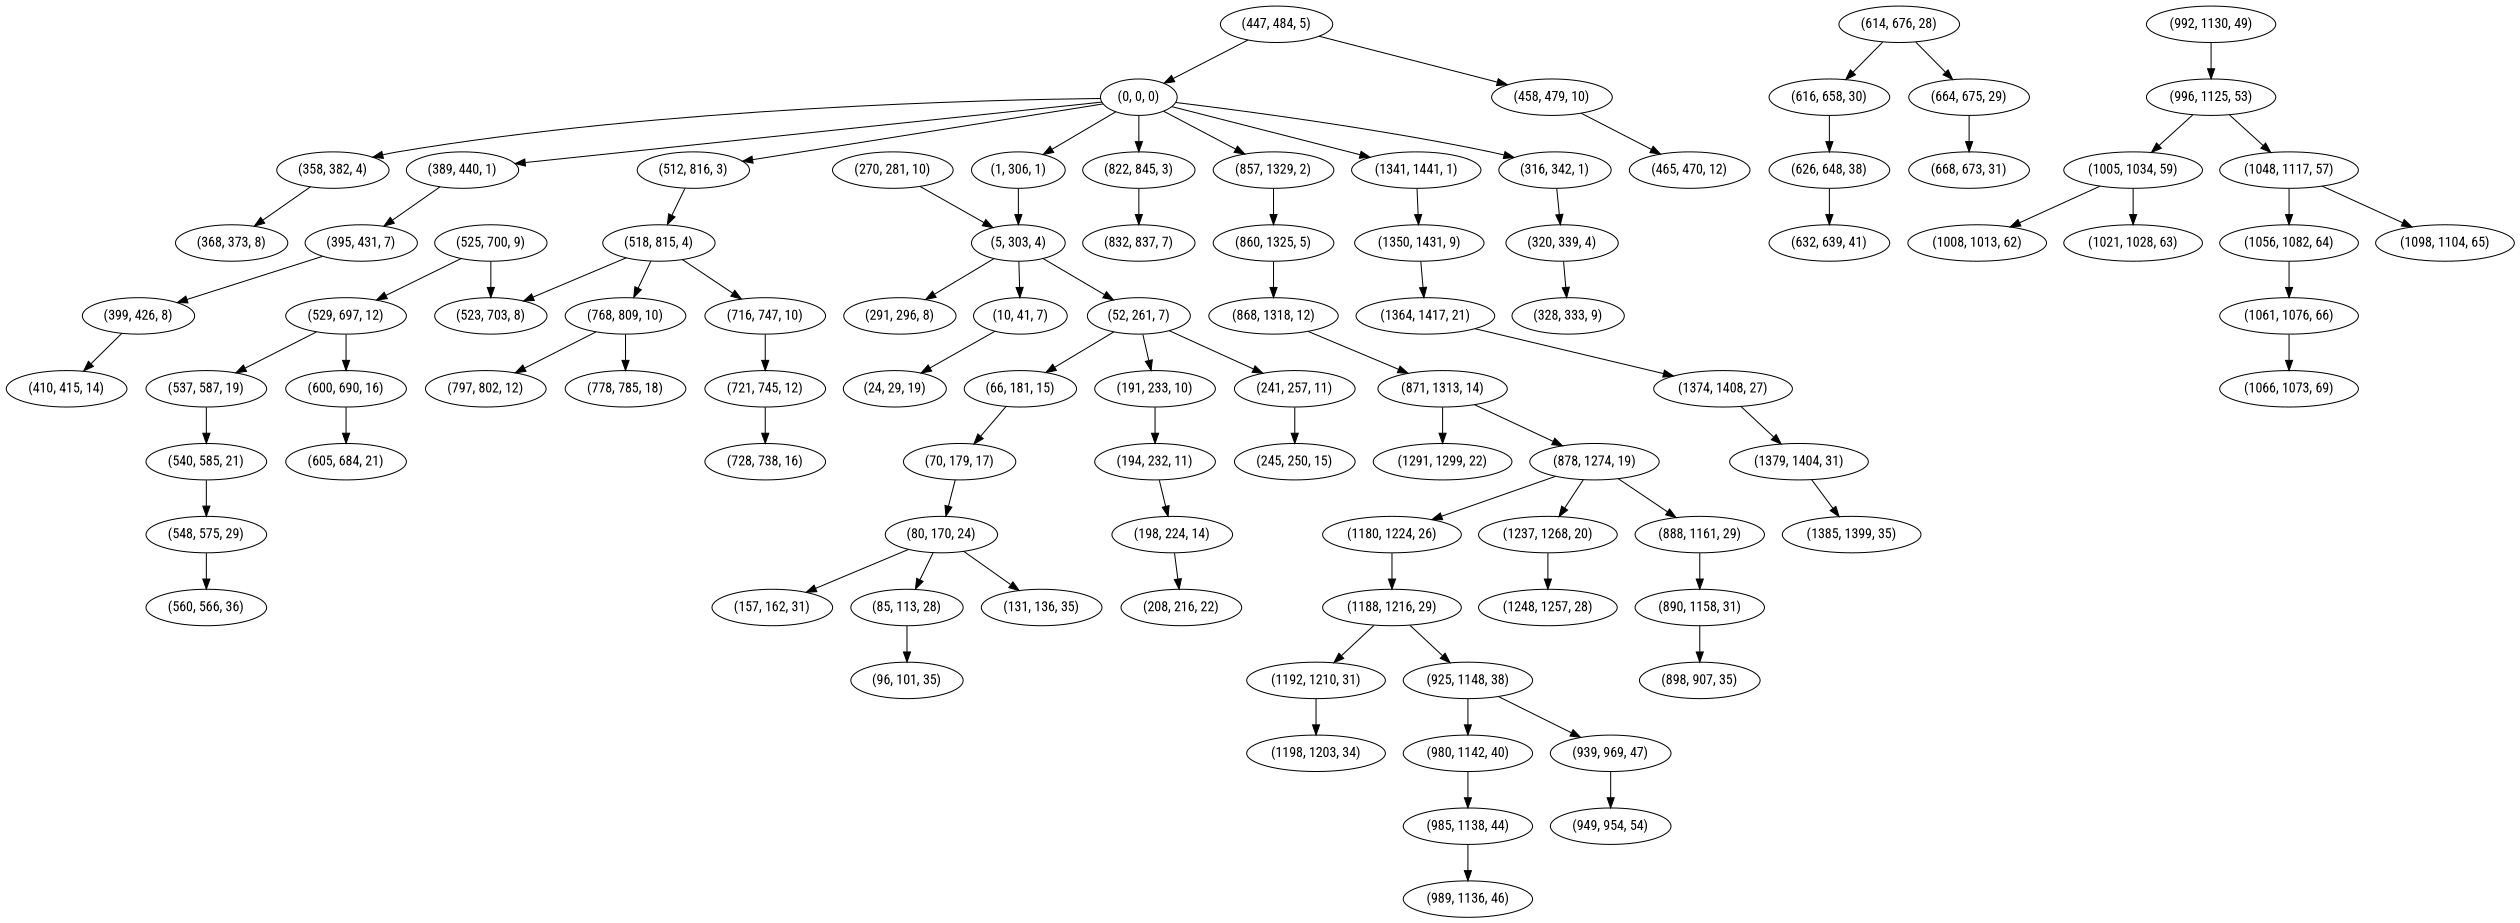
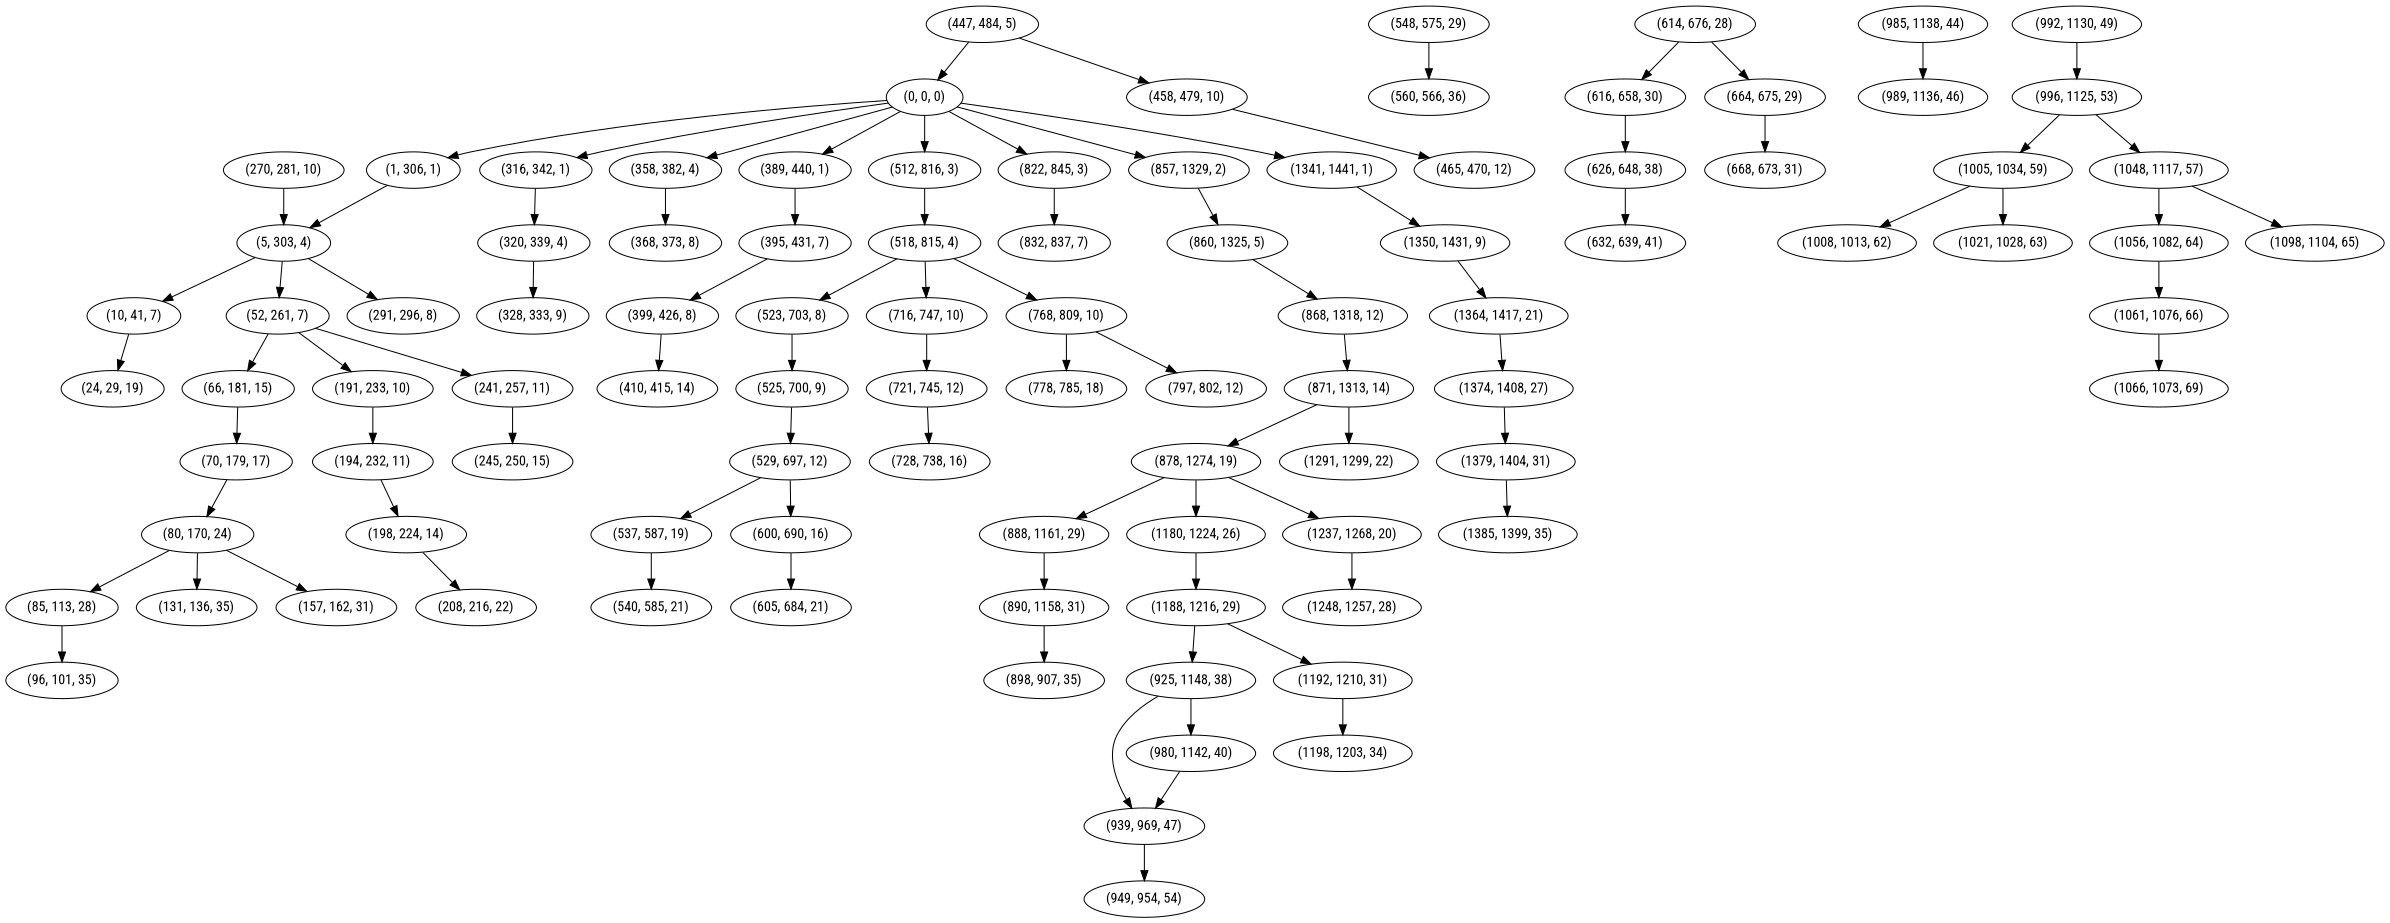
edge "(525, 700, 9)" -> "(523, 703, 8)": reversed
edge "(540, 585, 21)" -> "(548, 575, 29)": removed
edge "(980, 1142, 40)" -> "(985, 1138, 44)": now "(980, 1142, 40)" -> "(939, 969, 47)"
